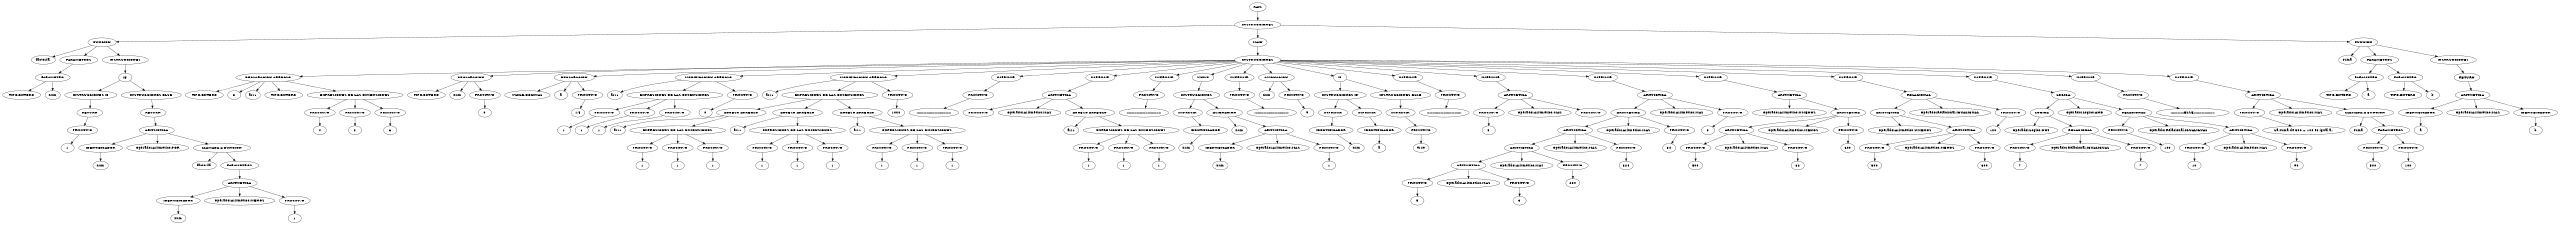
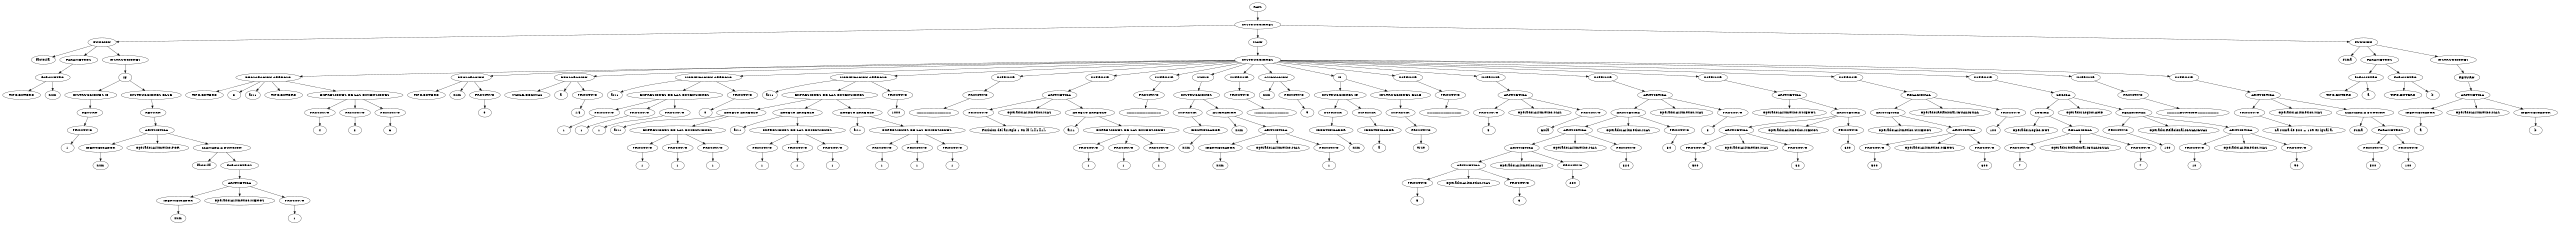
node "------------ELSE-------------------": label "------------ELSE-------------------" -> "------------FUNCION-------------------"
node "Posicion del arreglo 1 en la [1][1][1]:": added
node "Hola": added
node "La suma de 500 + 100 es igual a:": label "La suma de 500 + 100 es igual a:" -> "La suma de 500 + 109 es igual a:"
